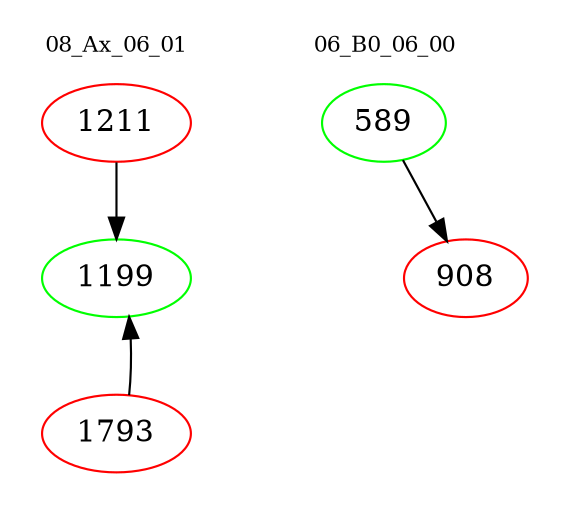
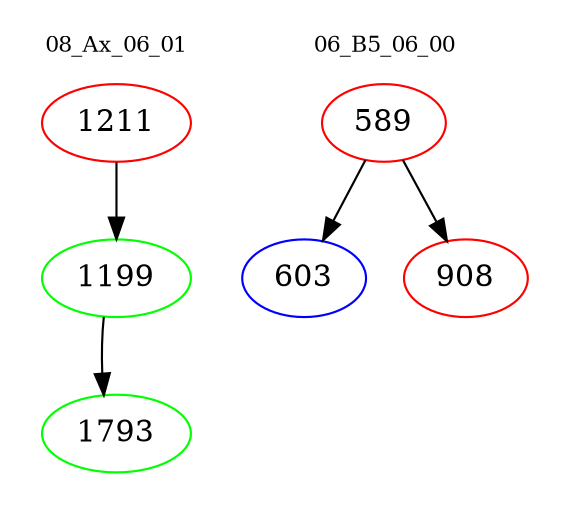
cluster "06_B0_06_00": label "06_B0_06_00" -> "06_B5_06_00"
node "589": color green -> red
node "603": added
edge "1793" -> "1199": reversed
node "1793": color red -> green
